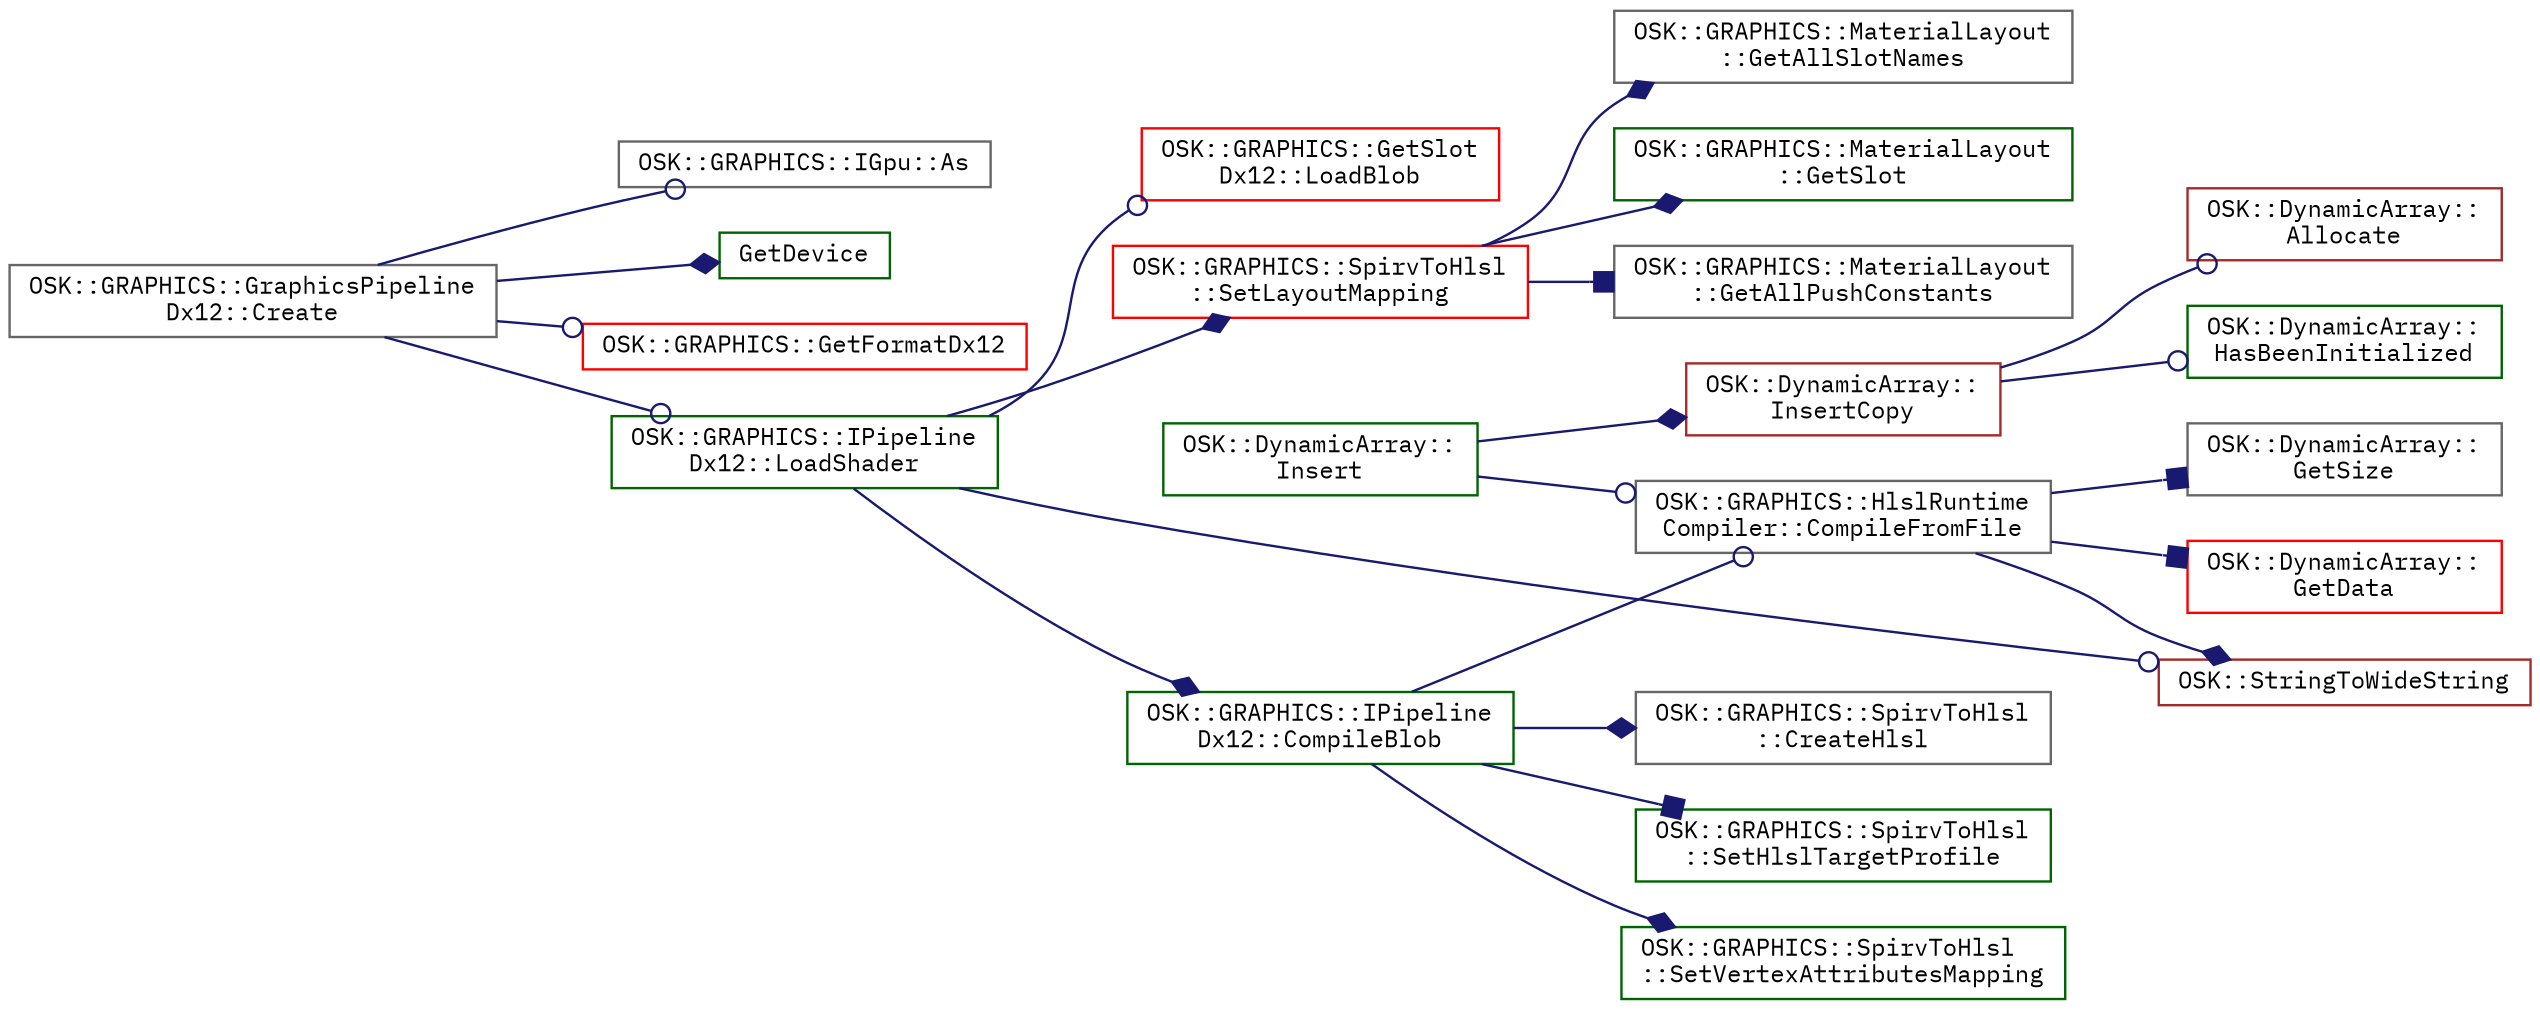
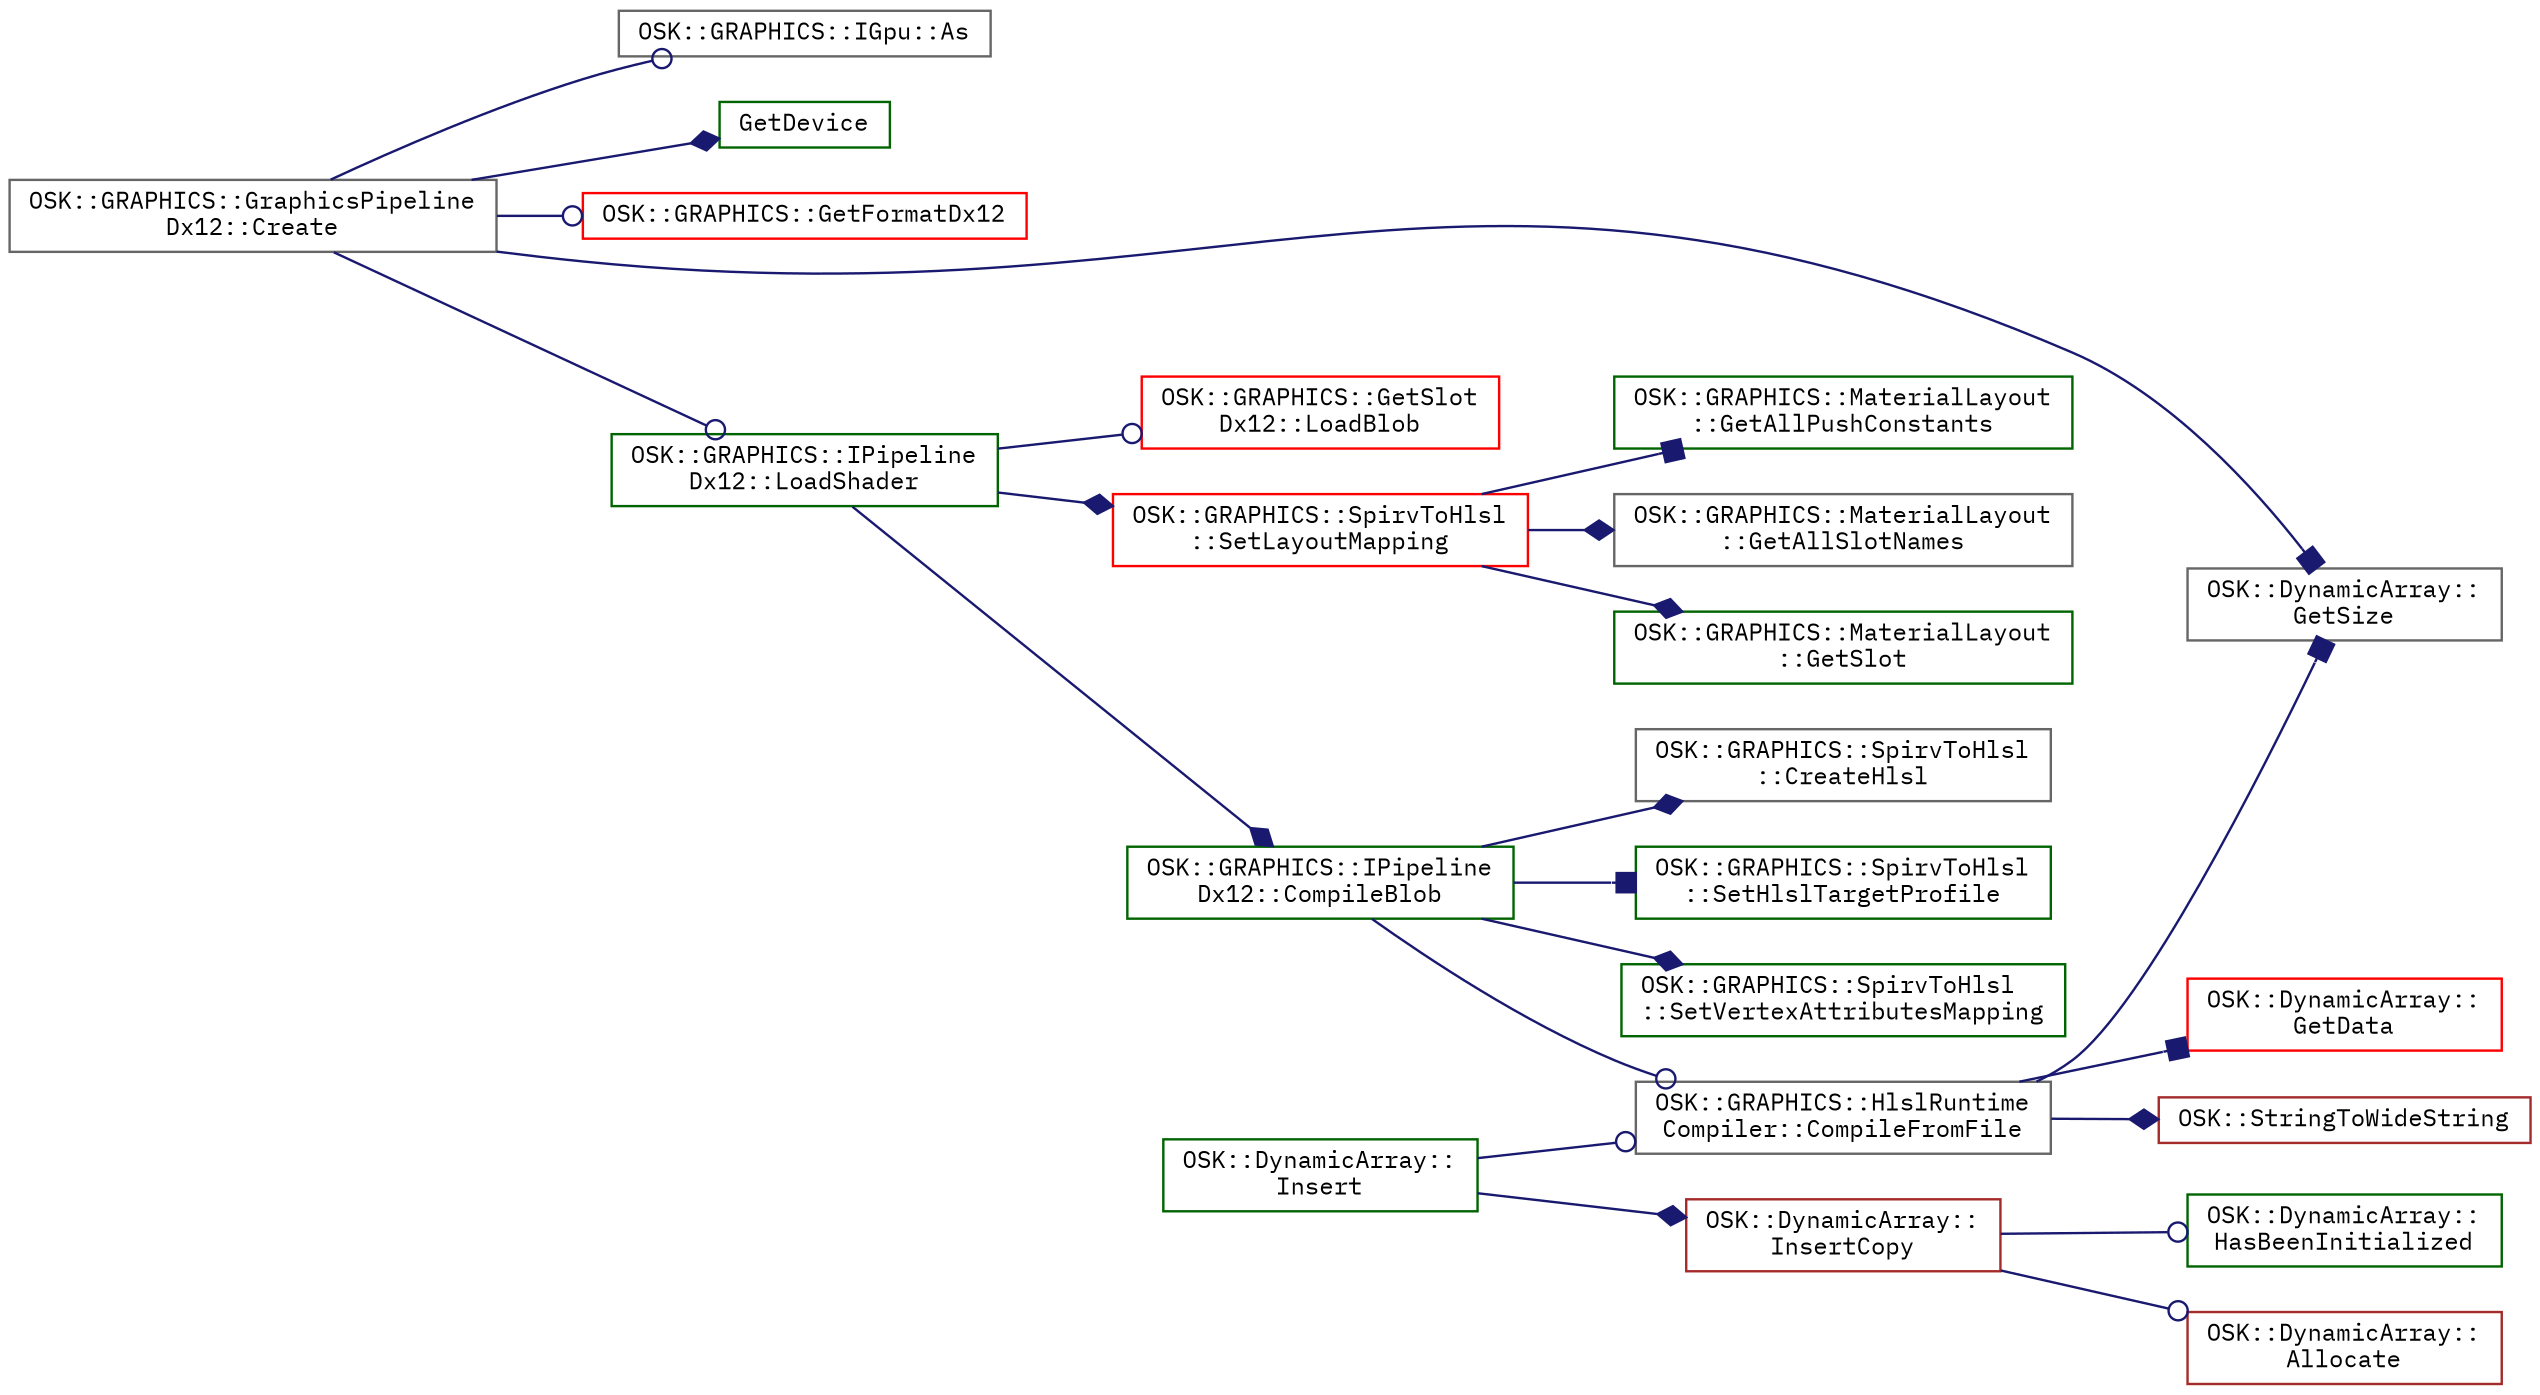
edge "OSK::GRAPHICS::GraphicsPipeline Dx12::Create" -> "OSK::DynamicArray:: GetSize": added
node "OSK::GRAPHICS::MaterialLayout ::GetAllPushConstants": color gray40 -> darkgreen
edge "OSK::GRAPHICS::IPipeline Dx12::LoadShader" -> "OSK::StringToWideString": removed
